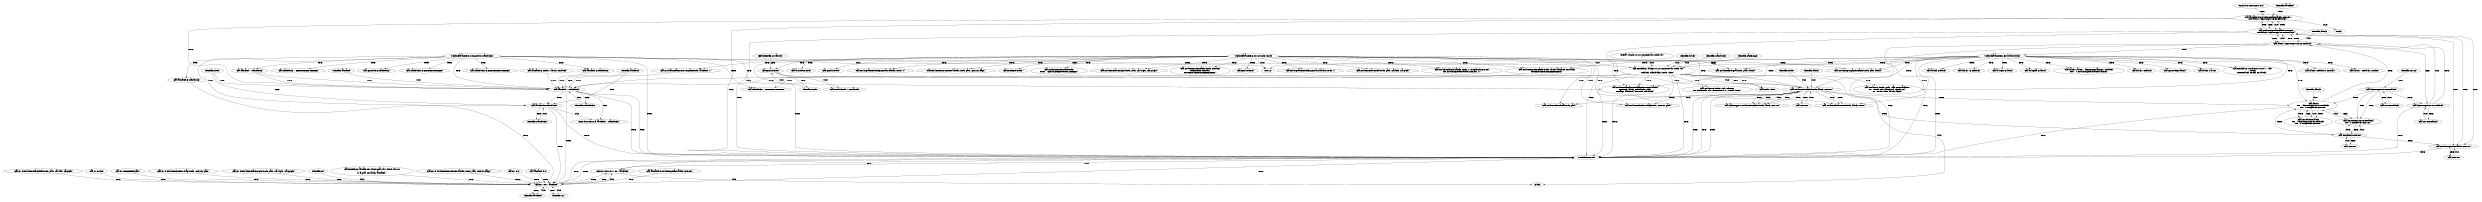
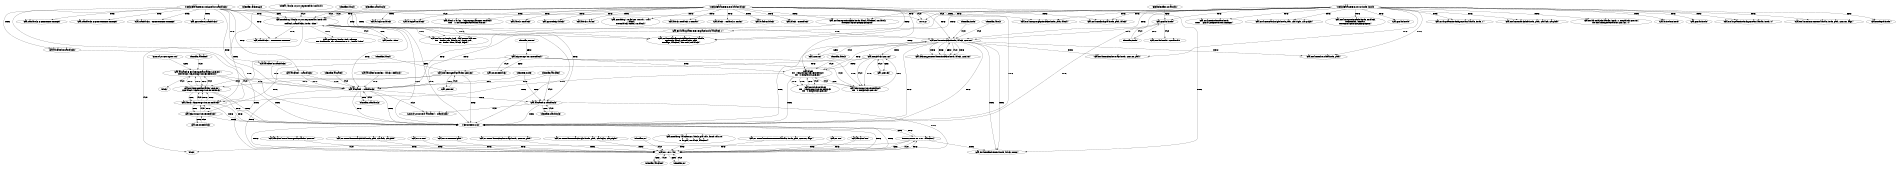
edge "(Call,iblock - le32_to_cpu(newex.ee_block))" -> "(MethodParameterIn,ext4_lblk_t iblock)": reversed
edge "(MethodParameterIn,struct inode *inode)" -> "(Call,ext4_ext_find_extent(inode, iblock, NULL))": now "(Return,return err ? err : allocated;)" -> "(Call,ext4_ext_find_extent(inode, iblock, NULL))"
node "(Call,err ? err : allocated)": label "(Call,err ? err : allocated)" -> "(Call,err ? err : aio)"
